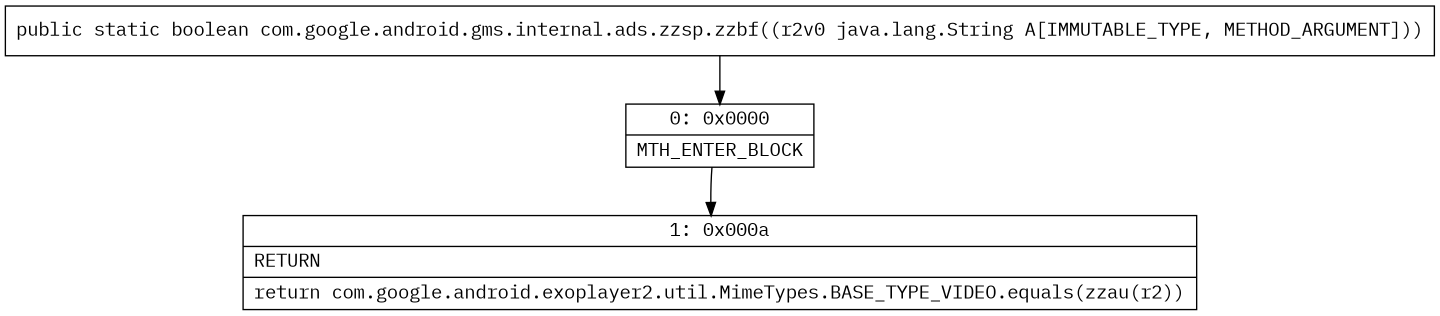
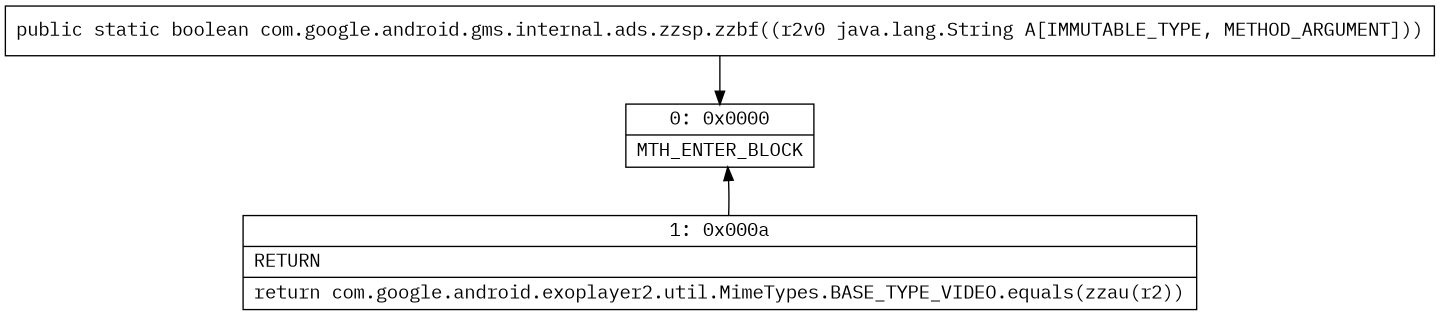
edge "0: 0x0000" -> "1: 0x000a": reversed
